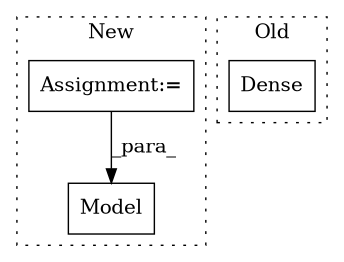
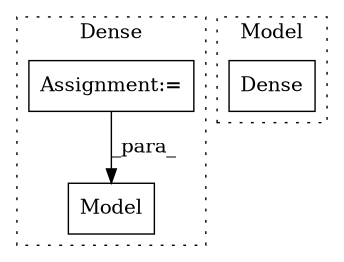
cluster "New": label "New" -> "Dense"
cluster "Old": label "Old" -> "Model"
